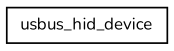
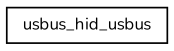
node "usbus_hid_device": label "usbus_hid_device" -> "usbus_hid_usbus"
